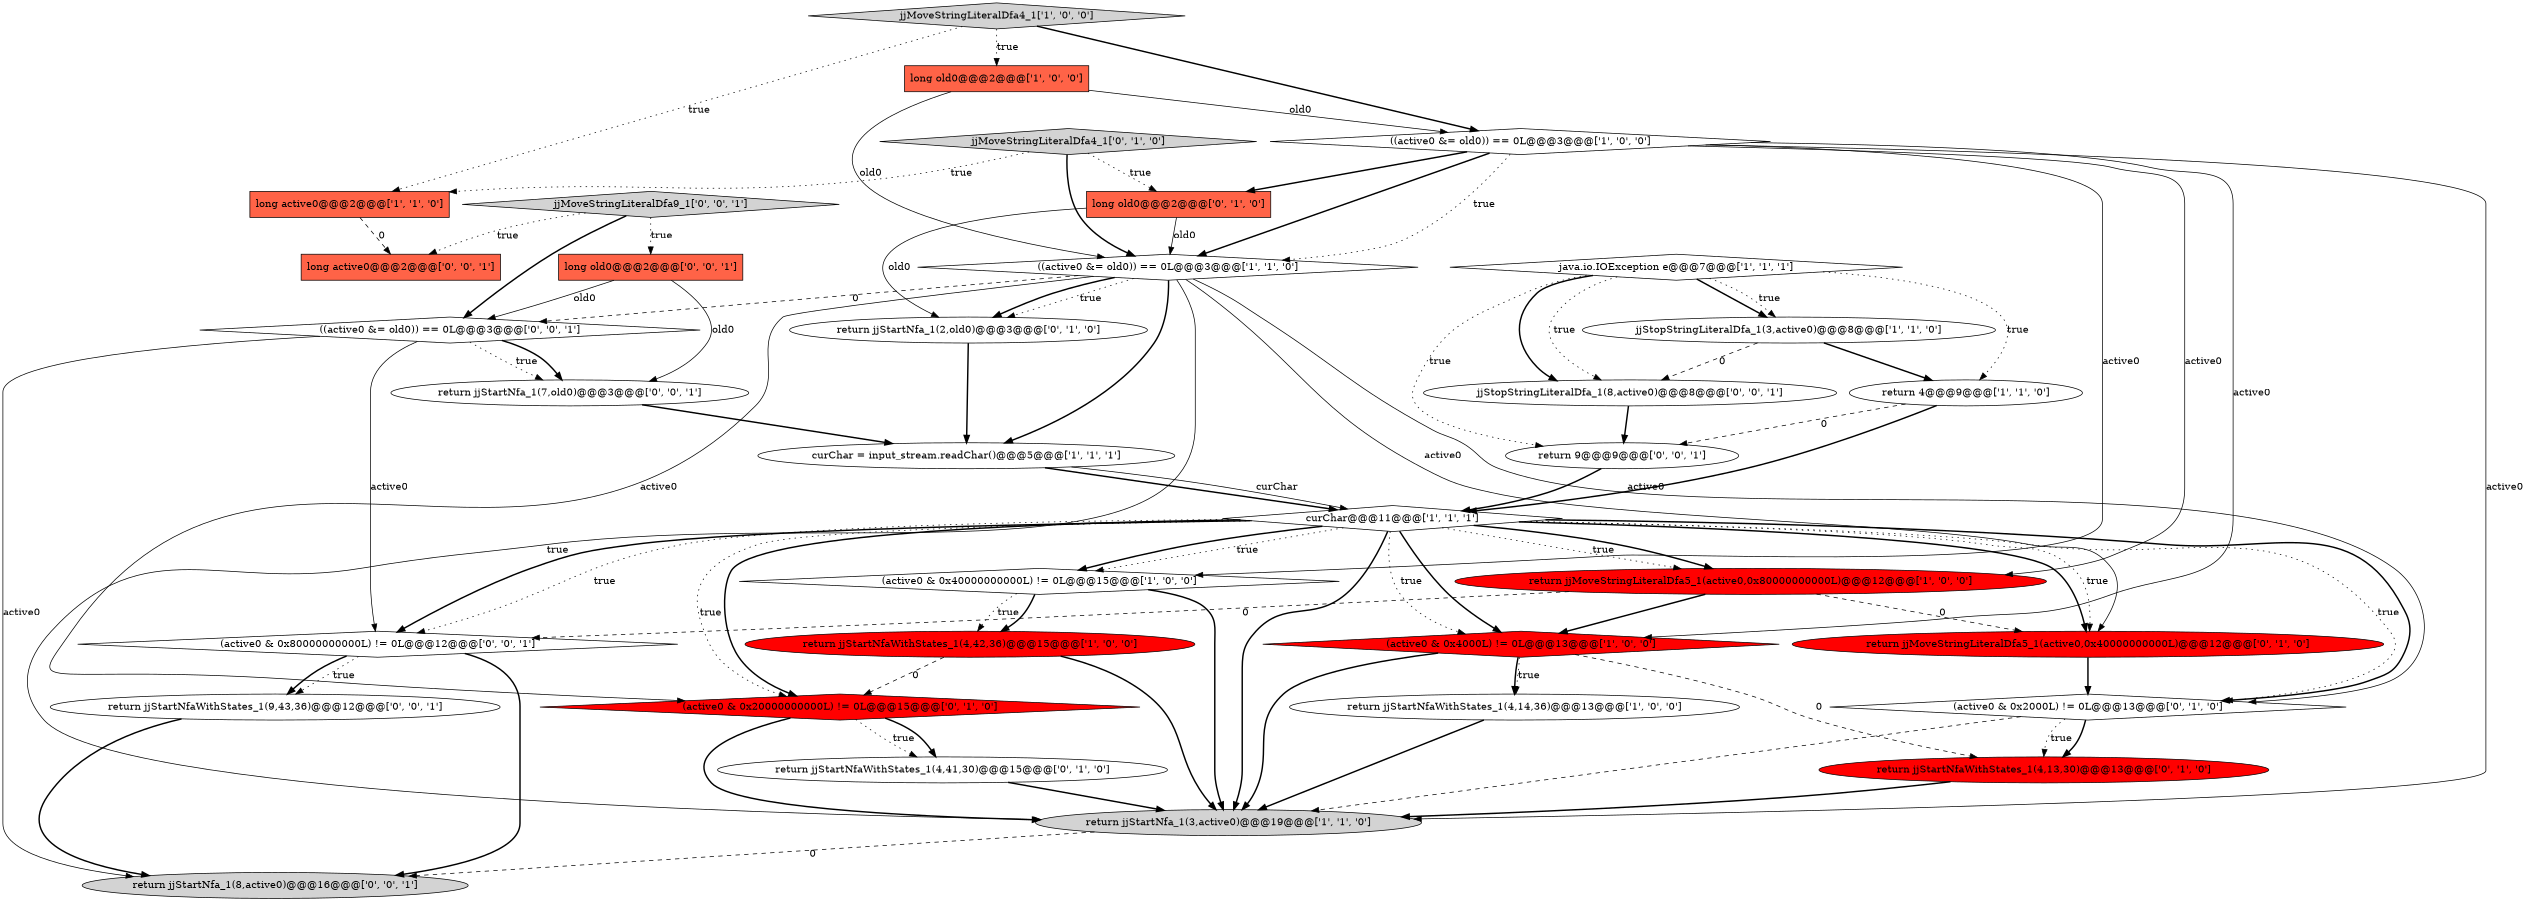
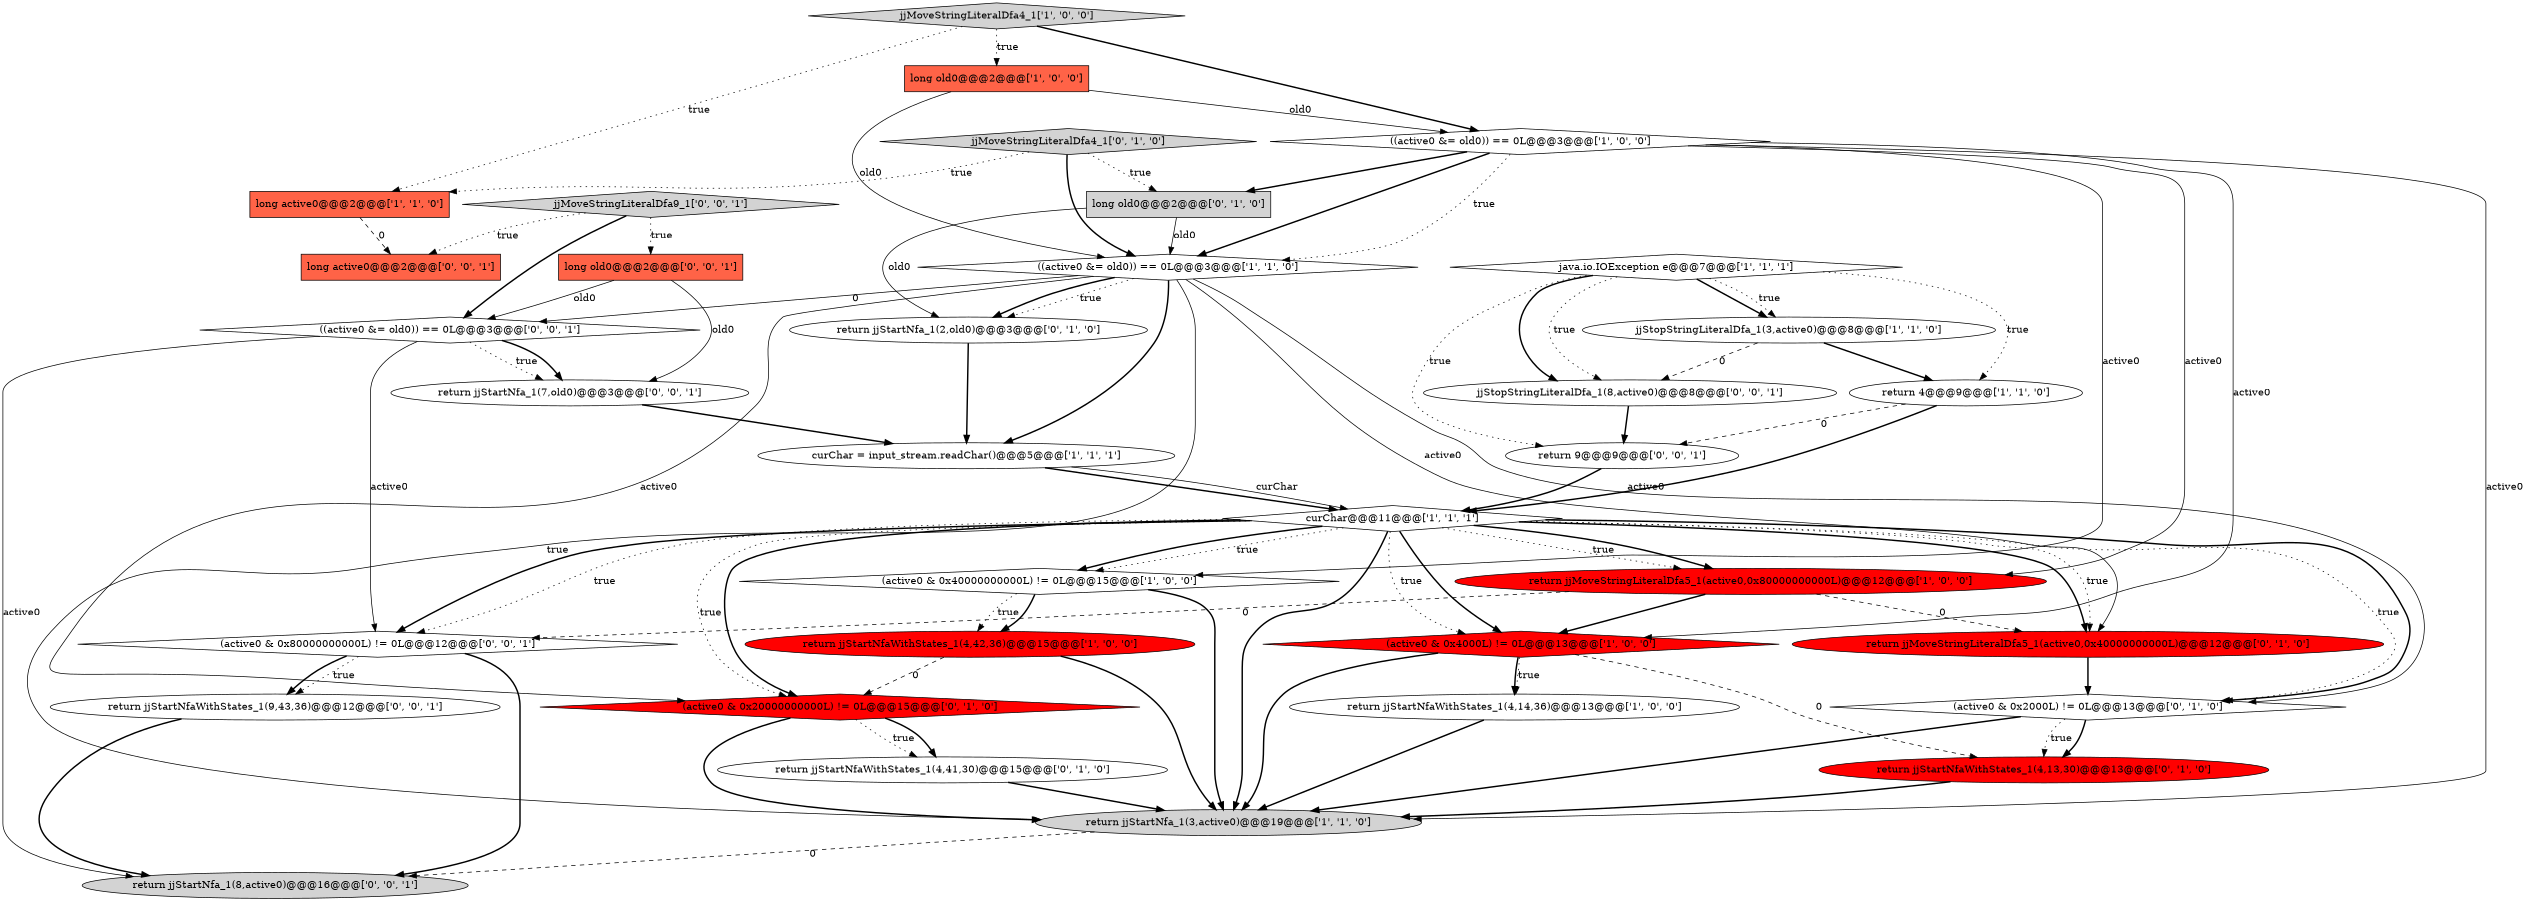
node "long old0@@@2@@@['0', '1', '0']": fillcolor tomato -> lightgray
edge "((active0 &= old0)) == 0L@@@3@@@['1', '1', '0']" -> "((active0 &= old0)) == 0L@@@3@@@['0', '0', '1']": style dashed -> solid
edge "(active0 & 0x2000L) != 0L@@@13@@@['0', '1', '0']" -> "return jjStartNfa_1(3,active0)@@@19@@@['1', '1', '0']": style dashed -> bold
